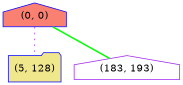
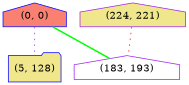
node "(224, 221)": added
